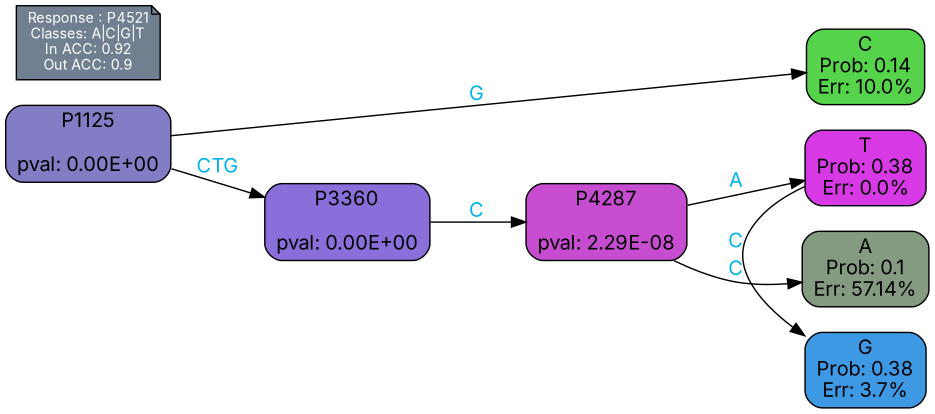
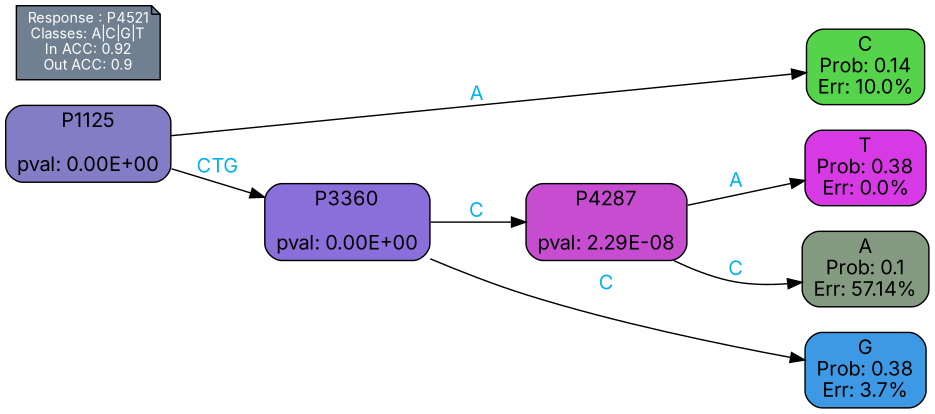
edge "P1125 pval: 0.00E+00" -> "C Prob: 0.14 Err: 10.0%": label "G" -> "A"
edge "T Prob: 0.38 Err: 0.0%" -> "G Prob: 0.38 Err: 3.7%": now "P3360 pval: 0.00E+00" -> "G Prob: 0.38 Err: 3.7%"
